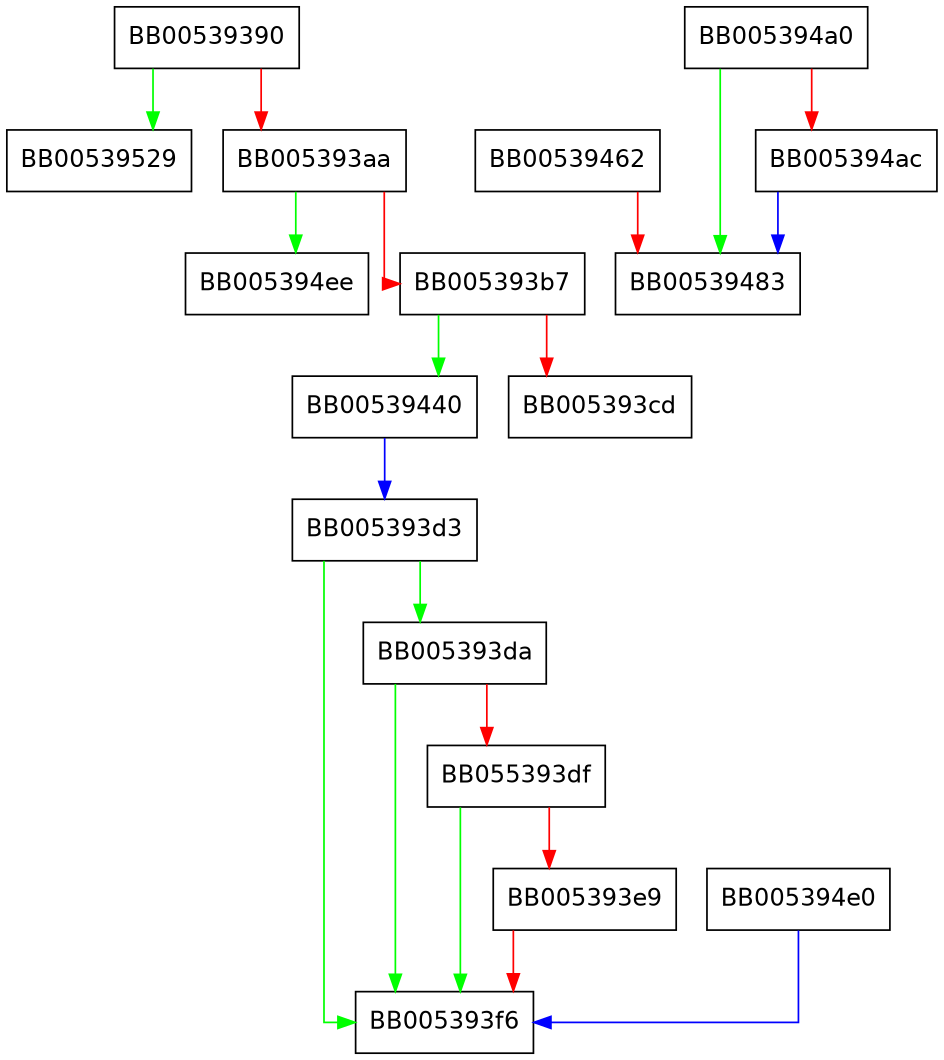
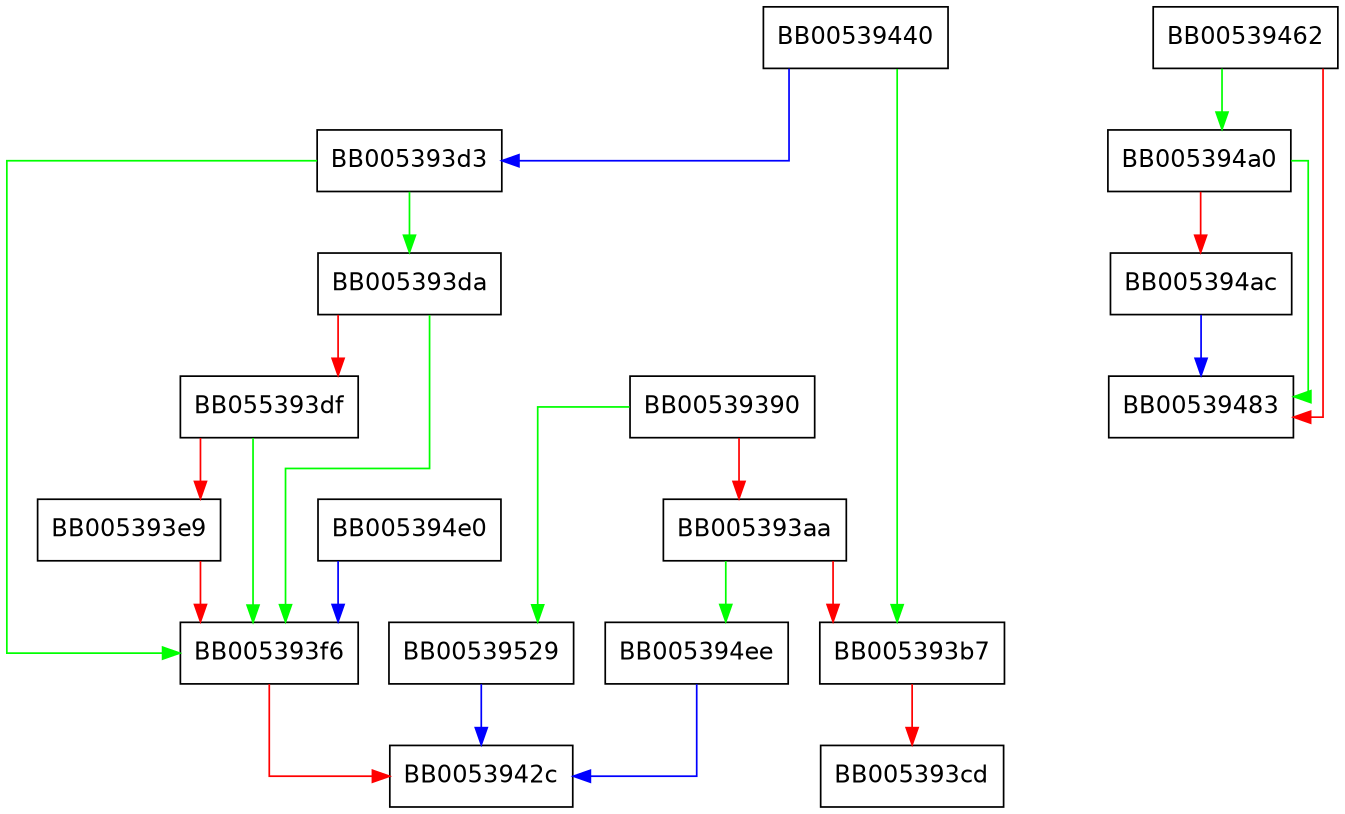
edge "BB00539462" -> "BB005394a0": added
edge "BB005393b7" -> "BB00539440": reversed
node "BB0053942c": added
